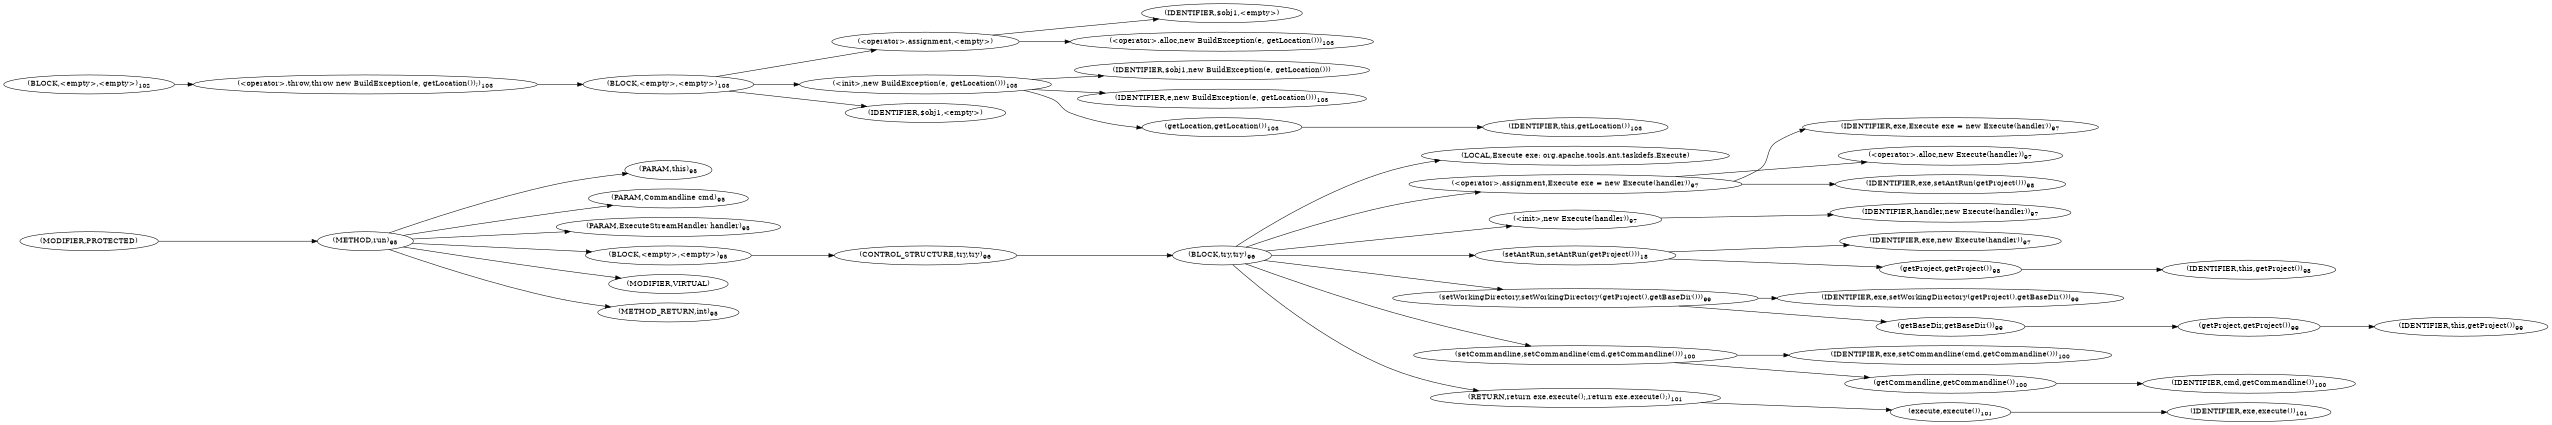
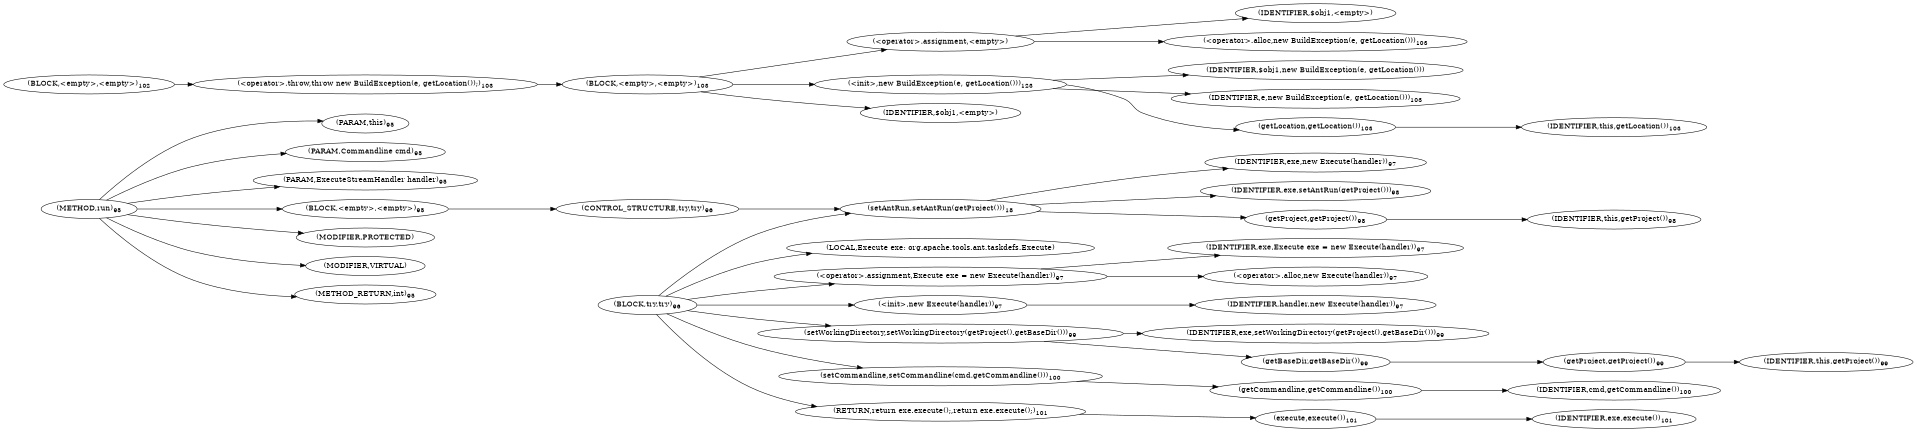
node "(<init>,new BuildException(e, getLocation()))": text "103" -> "123"
edge "(<operator>.assignment,Execute exe = new Execute(handler))" -> "(IDENTIFIER,exe,setAntRun(getProject()))": now "(setAntRun,setAntRun(getProject()))" -> "(IDENTIFIER,exe,setAntRun(getProject()))"
edge "(MODIFIER,PROTECTED)" -> "(METHOD,run)": reversed
edge "(CONTROL_STRUCTURE,try,try)" -> "(BLOCK,try,try)": now "(CONTROL_STRUCTURE,try,try)" -> "(setAntRun,setAntRun(getProject()))"
node "(IDENTIFIER,exe,setCommandline(cmd.getCommandline()))": removed
